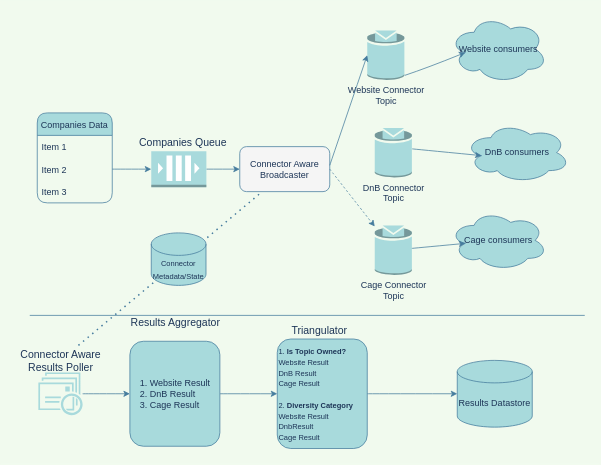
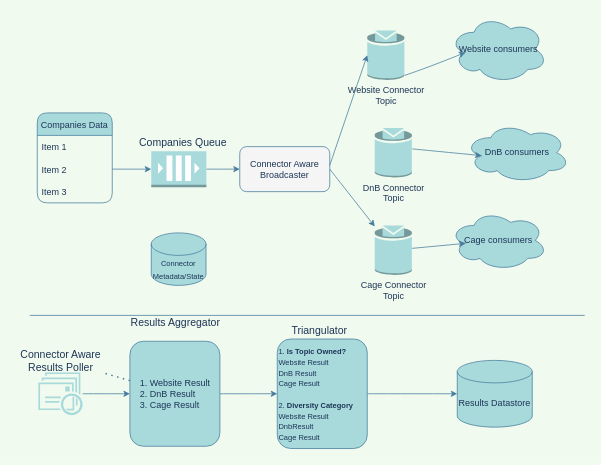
edge "Connector Aware Broadcaster" -> "Cage Connector Topic": style dashed -> solid
edge "Connector Aware Broadcaster" -- "Connector Aware Results Poller": now "1. Website Result 2. DnB Result 3. Cage Result" -- "Connector Aware Results Poller"
